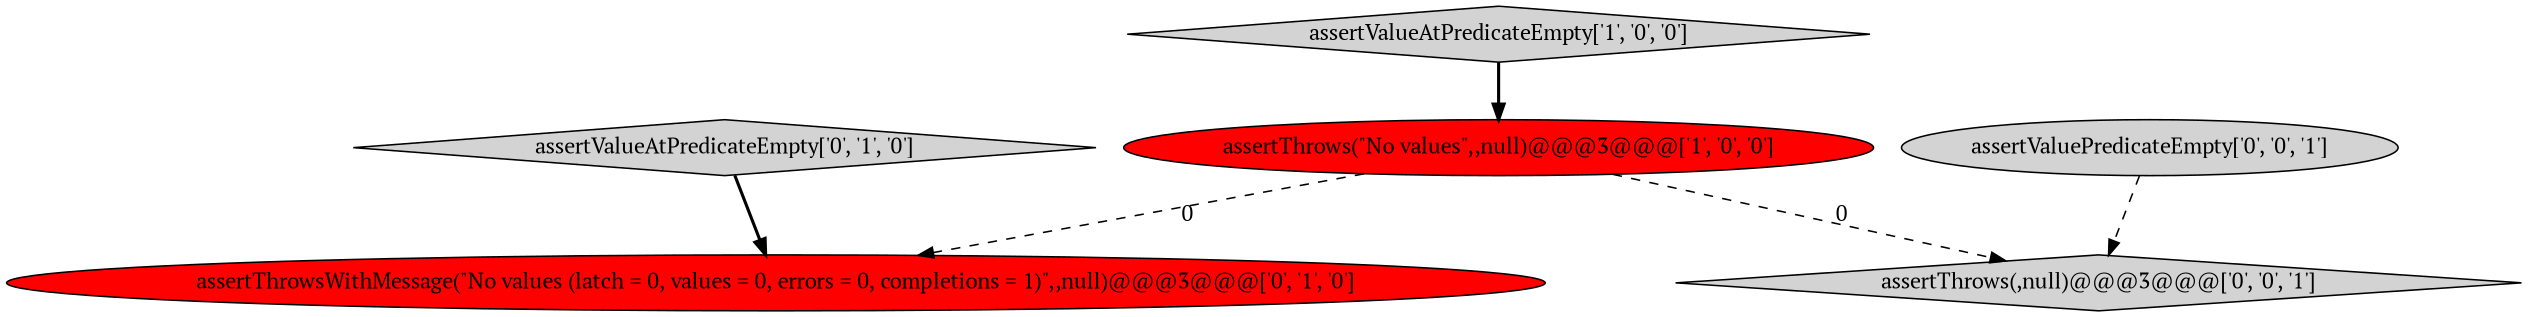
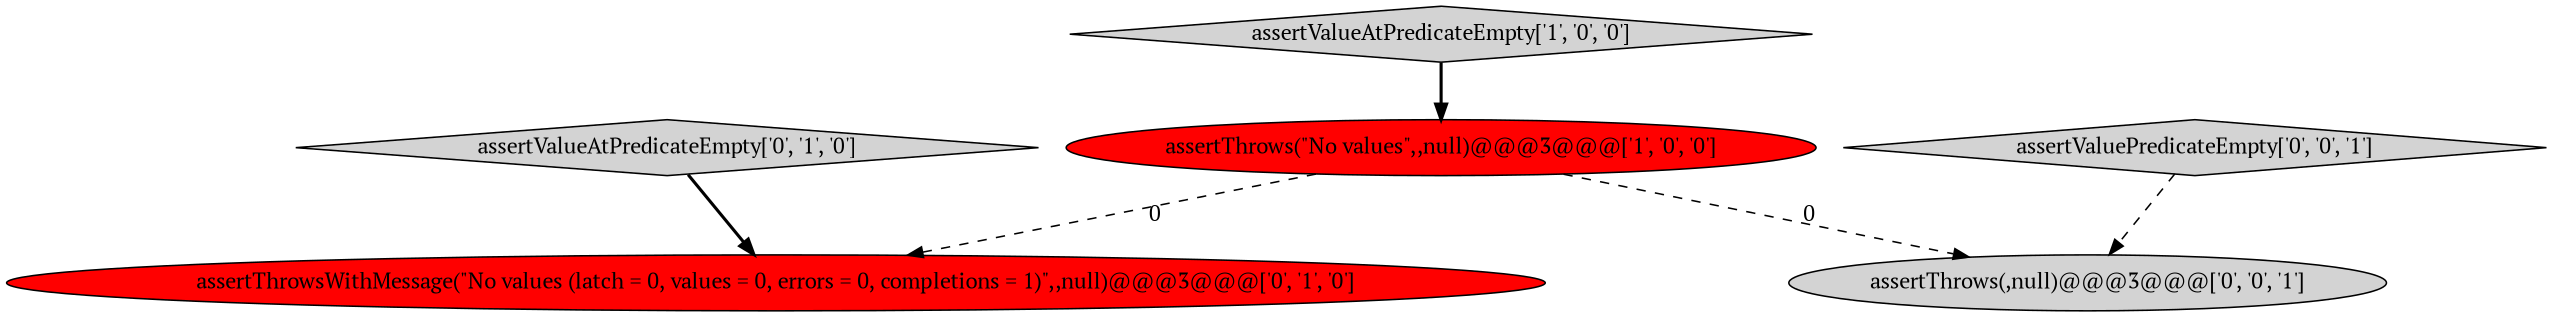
node "assertValuePredicateEmpty['0', '0', '1']": shape ellipse -> diamond
node "assertThrows(,null)@@@3@@@['0', '0', '1']": shape diamond -> ellipse
